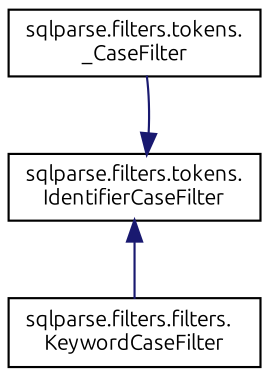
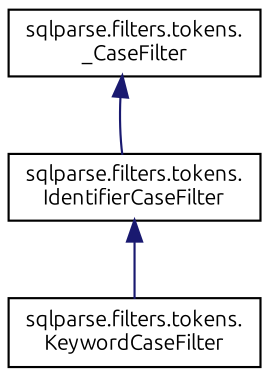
edge "sqlparse.filters.tokens. _CaseFilter" -> "sqlparse.filters.tokens. IdentifierCaseFilter": reversed
node "sqlparse.filters.filters. KeywordCaseFilter": label "sqlparse.filters.filters. KeywordCaseFilter" -> "sqlparse.filters.tokens. KeywordCaseFilter"
